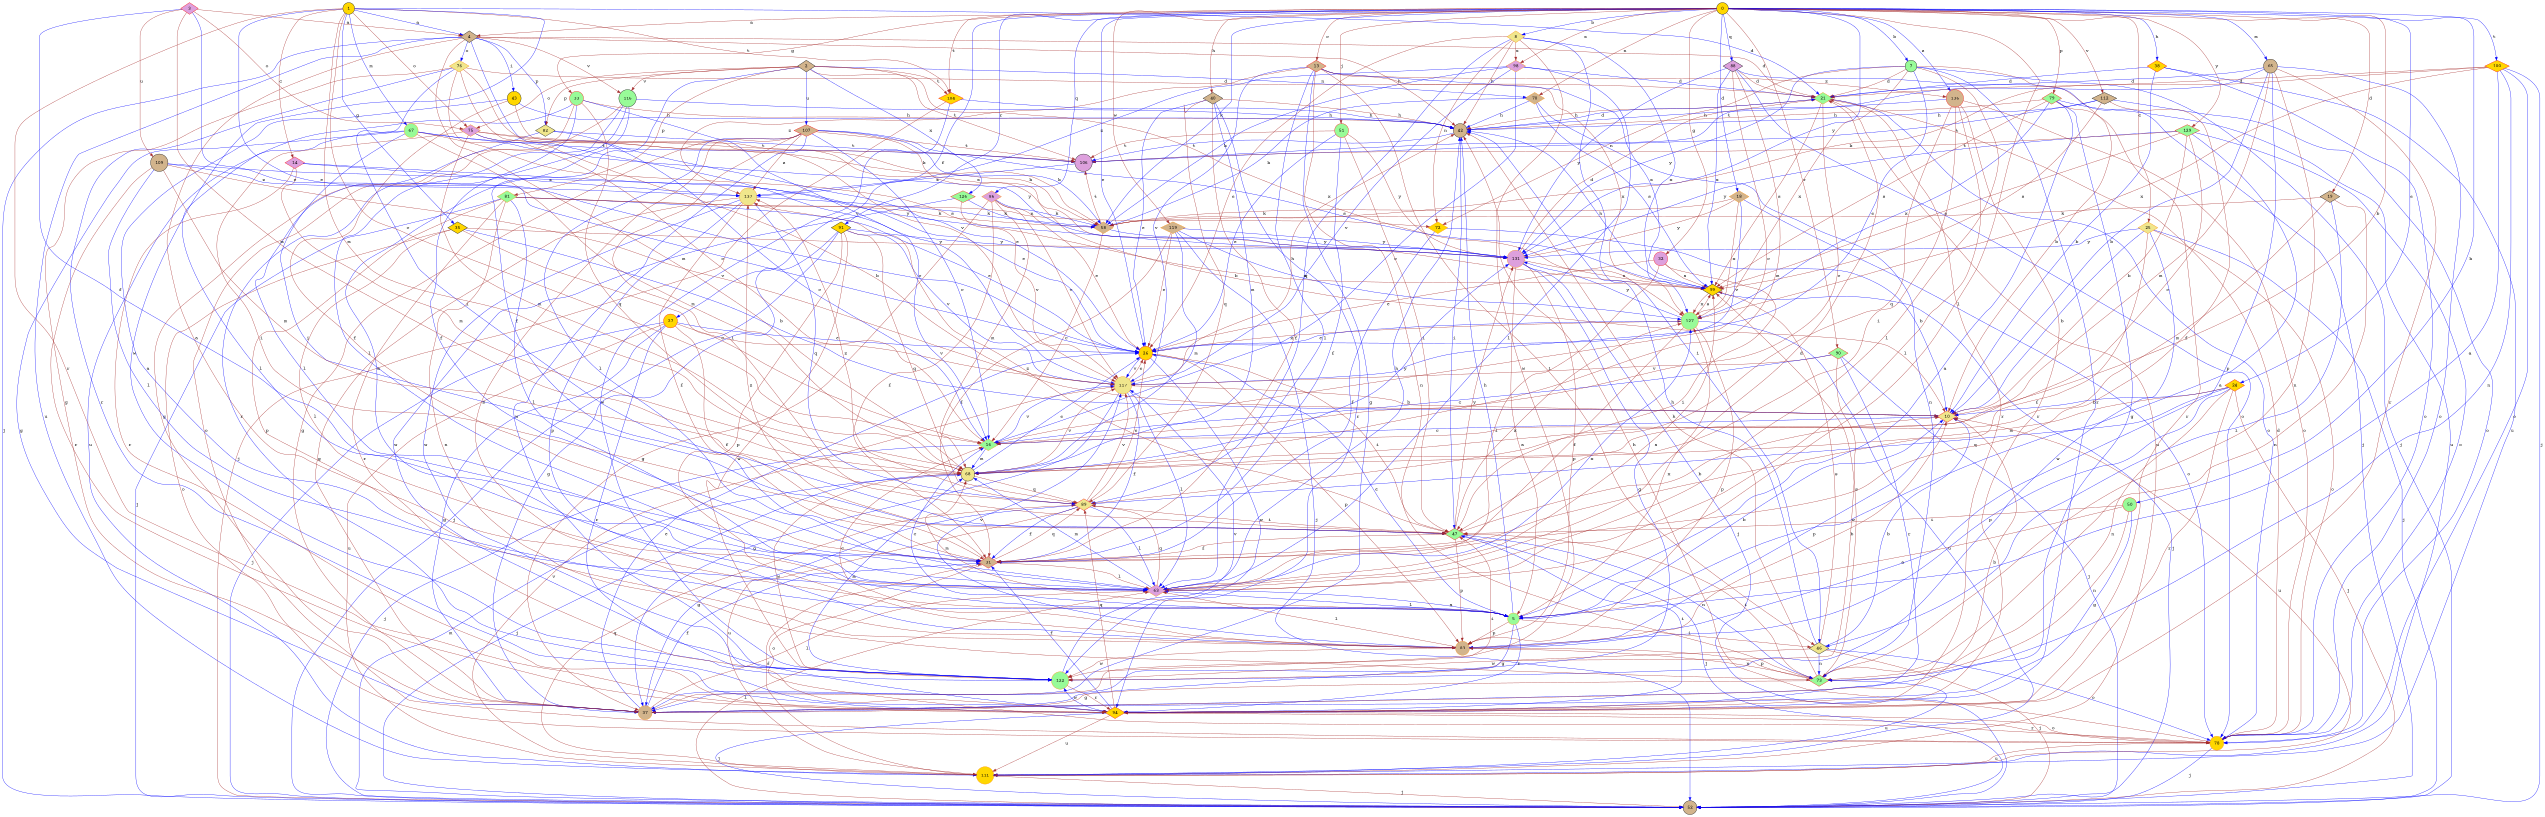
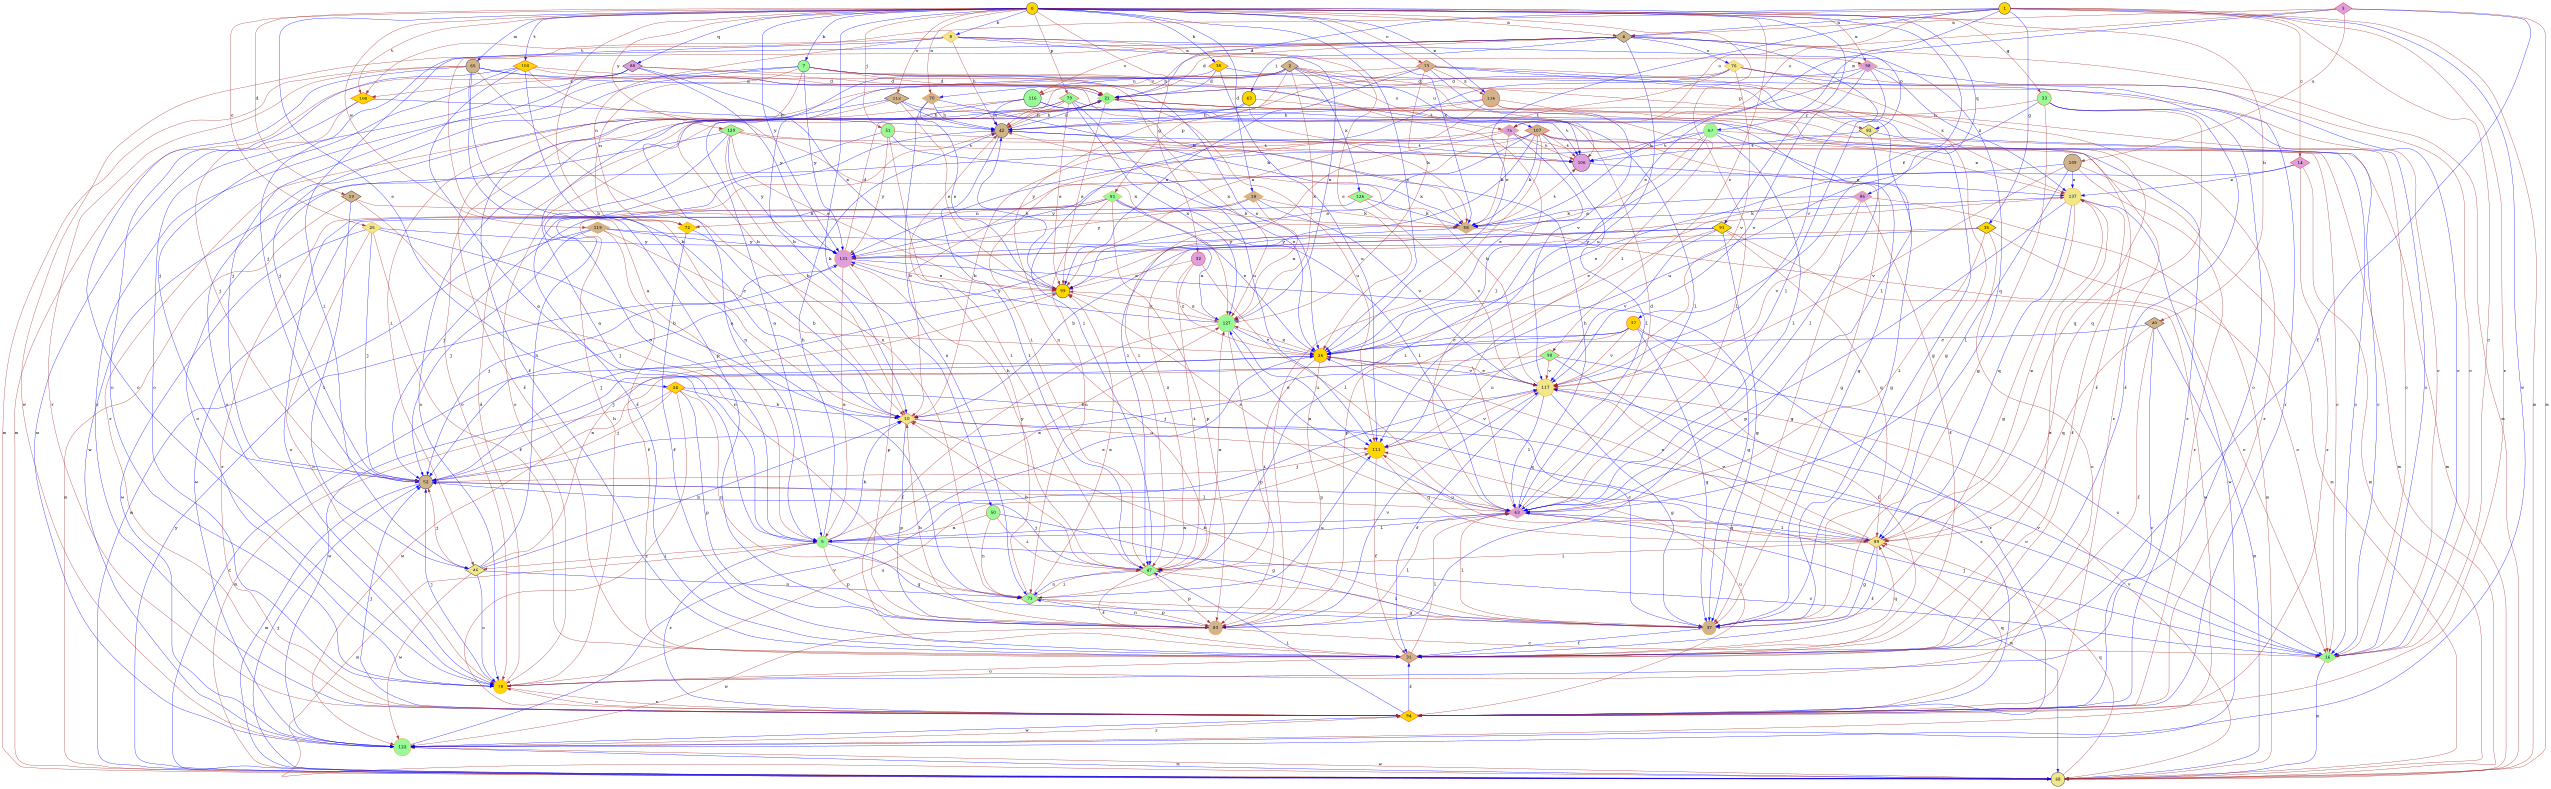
edge "40" -> "42": removed, label "h"
node "99": shape diamond -> circle
edge "107" -> "47": color brown -> blue
edge "83" -> "73": color brown -> blue
edge "111" -> "10": reversed
